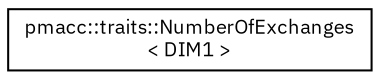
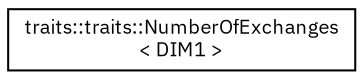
node "pmacc::traits::NumberOfExchanges < DIM1 >": label "pmacc::traits::NumberOfExchanges < DIM1 >" -> "traits::traits::NumberOfExchanges < DIM1 >"
